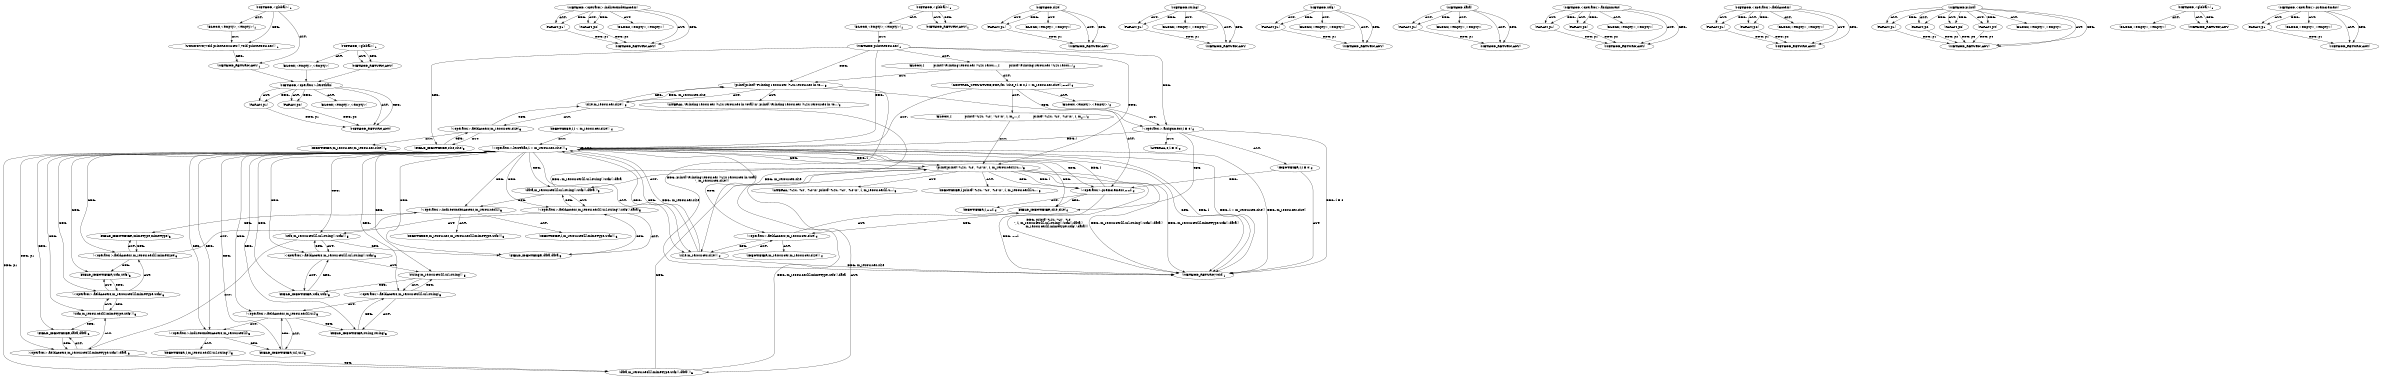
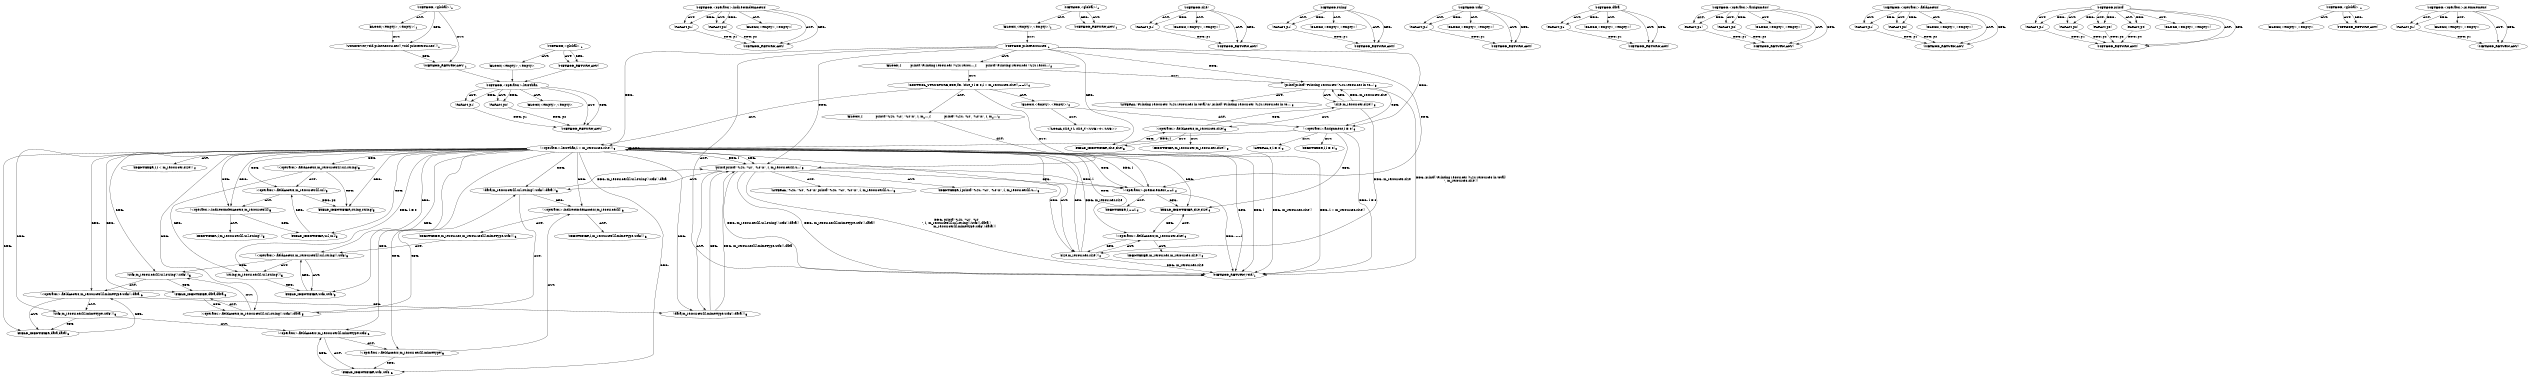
node "<(LOCAL,size_t i: size_t)<SUB>4</SUB>>": added
edge "(IDENTIFIER,i,i < m_resources.size())" -> "(<operator>.lessThan,i < m_resources.size())": reversed
edge "(IDENTIFIER,i,i = 0)" -> "(<operator>.preIncrement,++i)": now "(METHOD,printResources)" -> "(<operator>.preIncrement,++i)"
edge "(<operator>.lessThan,i < m_resources.size())" -> "(string,m_resources[i].url.string())": label "CDG: " -> "DDG: i = 0"
node "(FIELD_IDENTIFIER,mimeType,mimeType)": removed
edge "(utf8,m_resources[i].url.string().utf8())" -> "(<operator>.fieldAccess,m_resources[i].url.string().utf8)": now "(IDENTIFIER,m_resources,m_resources[i].mimeType.utf8())" -> "(<operator>.fieldAccess,m_resources[i].url.string().utf8)"
edge "(IDENTIFIER,i,i = 0)" -> "(METHOD_RETURN,void)": now "(METHOD,printResources)" -> "(METHOD_RETURN,void)"
edge "(<operator>.lessThan,i < m_resources.size())" -> "(<operator>.fieldAccess,m_resources[i].mimeType.utf8().data)": label "DDG: p1" -> "CDG: "
edge "(<operator>.lessThan,i < m_resources.size())" -> "(data,m_resources[i].mimeType.utf8().data())": label "DDG: p1" -> "CDG: "
edge "(string,m_resources[i].url.string())" -> "(<operator>.fieldAccess,m_resources[i].url.string)": removed, label "AST:"
edge "(<operator>.fieldAccess,m_resources[i].mimeType.utf8)" -> "(utf8,m_resources[i].mimeType.utf8())": removed, label "CFG:"
edge "(FIELD_IDENTIFIER,string,string)" -> "(<operator>.fieldAccess,m_resources[i].url.string)": removed, label "CFG:"
edge "(<operator>.fieldAccess,m_resources[i].url.string)" -> "(FIELD_IDENTIFIER,string,string)": label "AST: " -> "CDG: "
edge "(<operator>.fieldAccess,m_resources[i].url)" -> "(FIELD_IDENTIFIER,string,string)": label "CFG: " -> "DDG: p3"
edge "(<operator>.fieldAccess,m_resources[i].url)" -> "(FIELD_IDENTIFIER,url,url)": removed, label "AST:"
